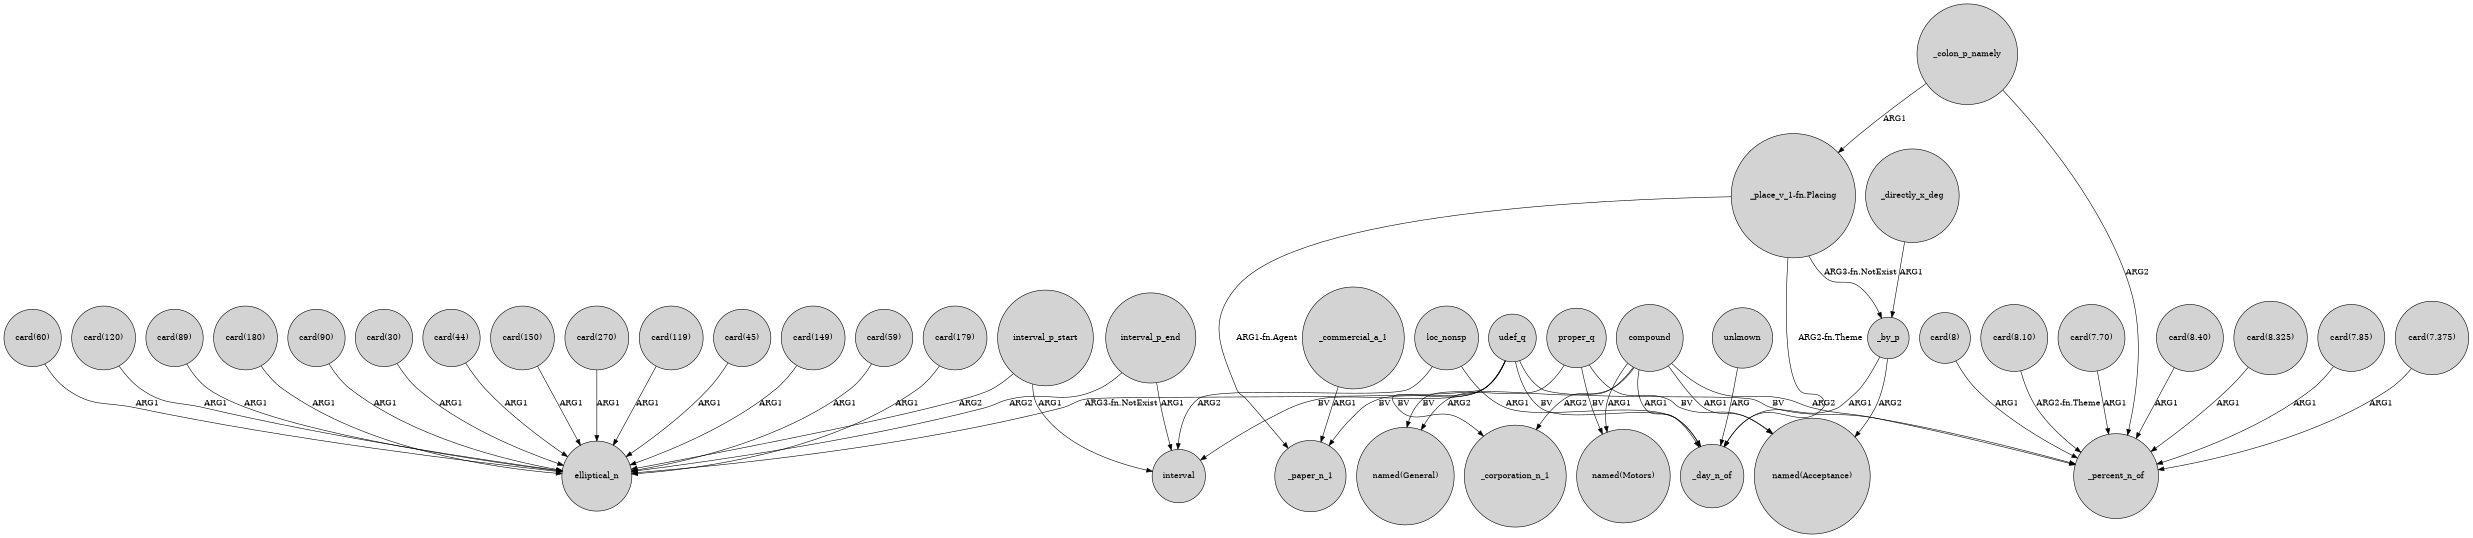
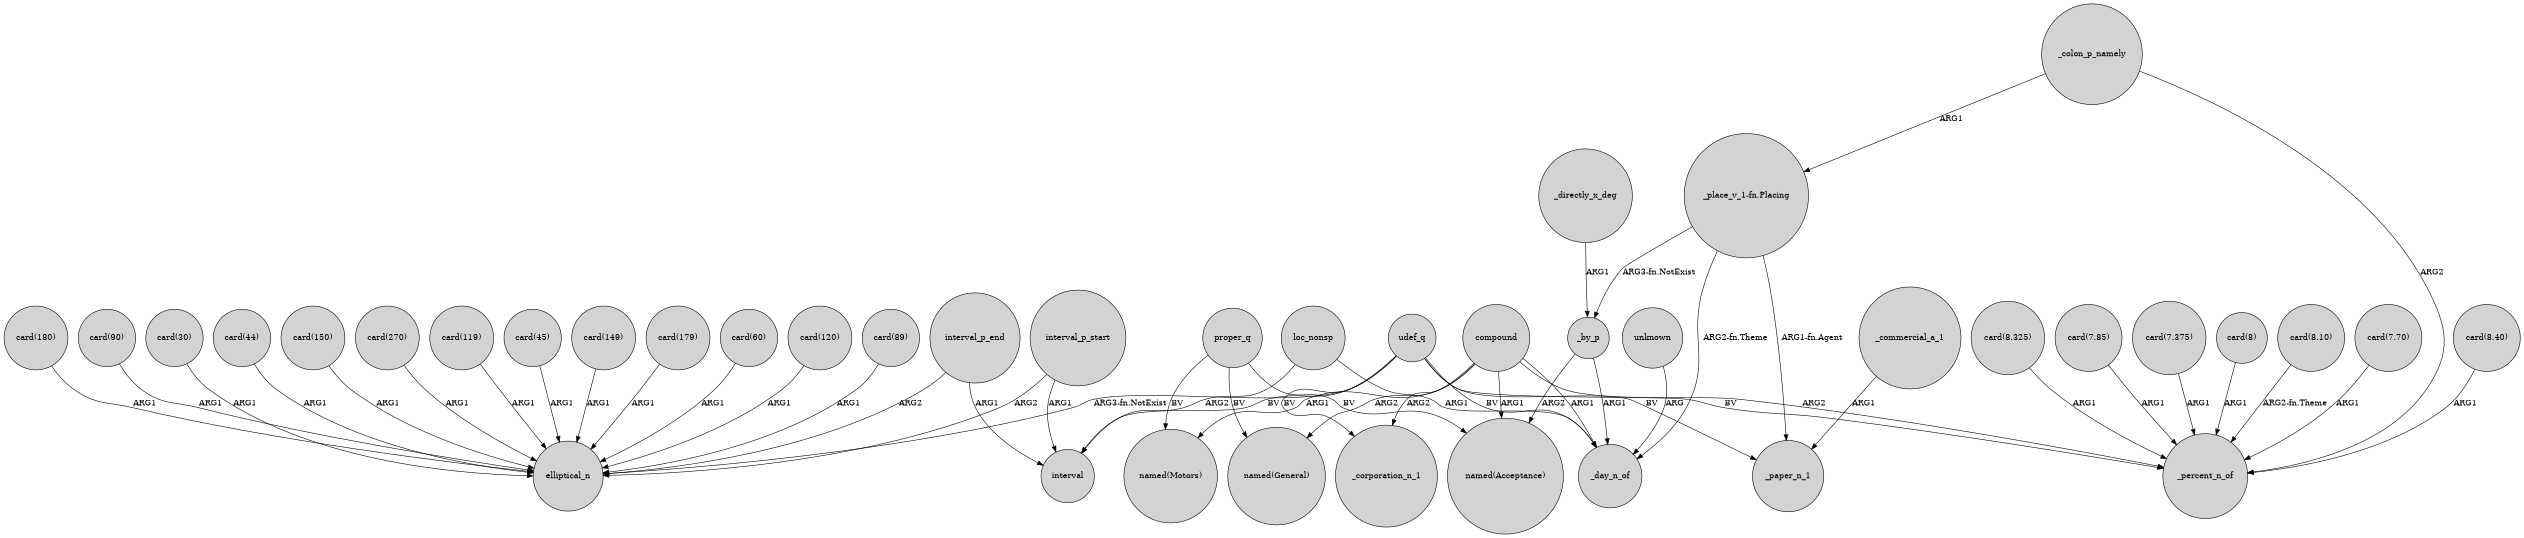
node "card(59)": removed
